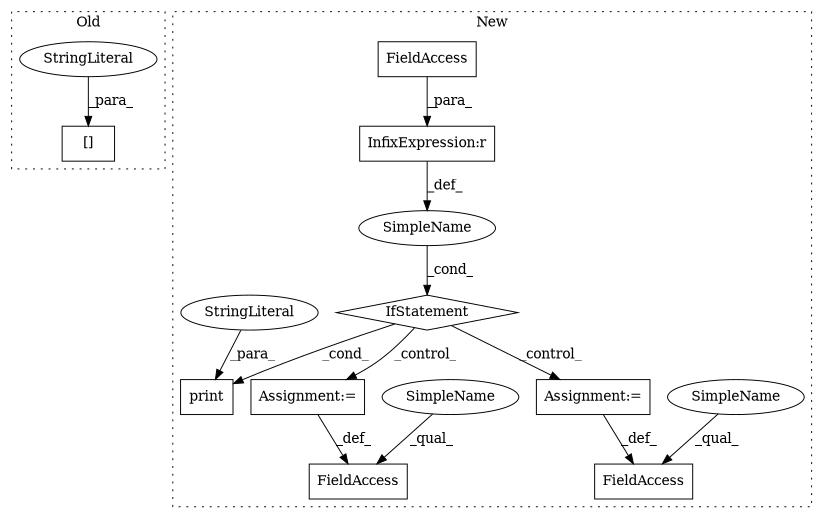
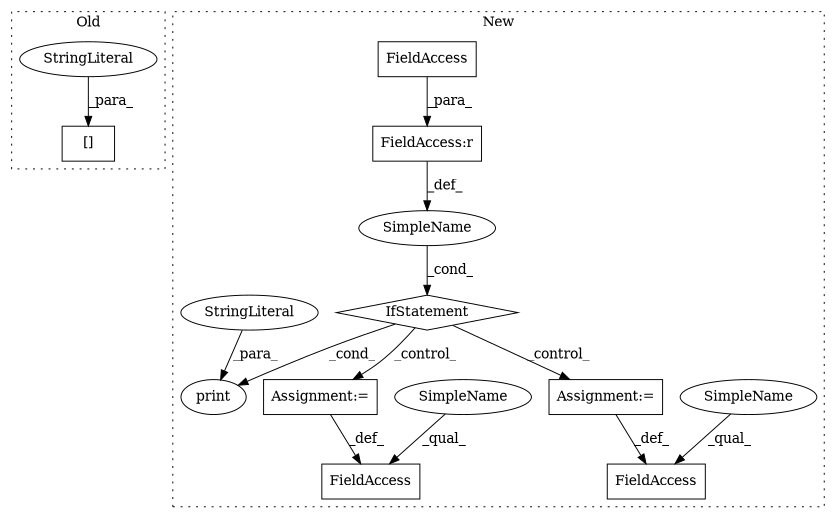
node "InfixExpression:r": label "InfixExpression:r" -> "FieldAccess:r"
node "print": shape box -> ellipse
